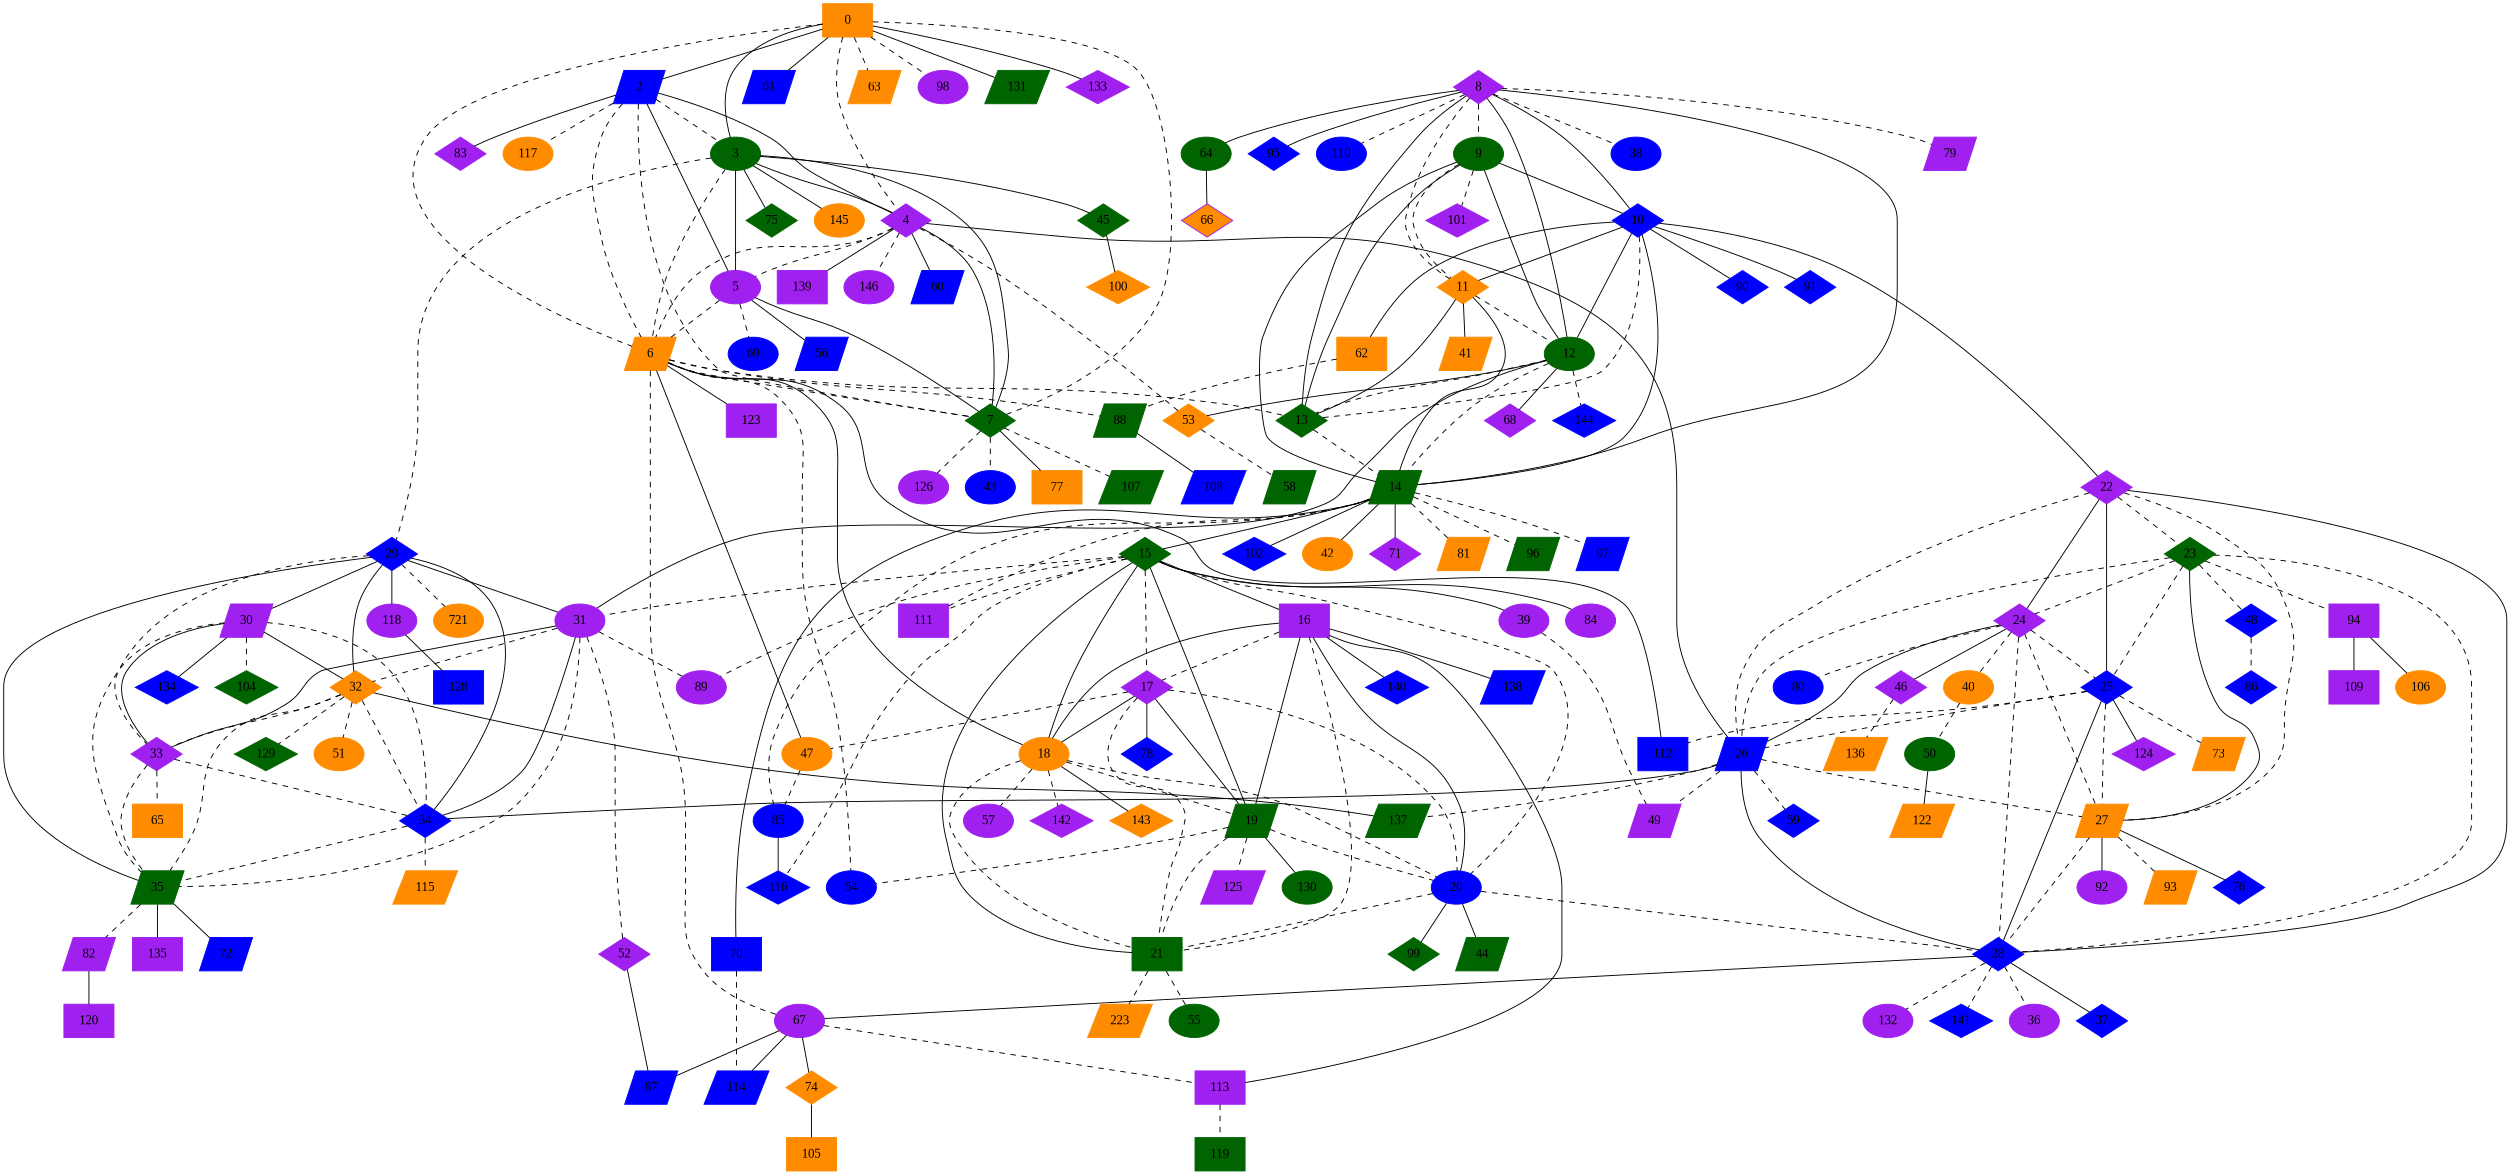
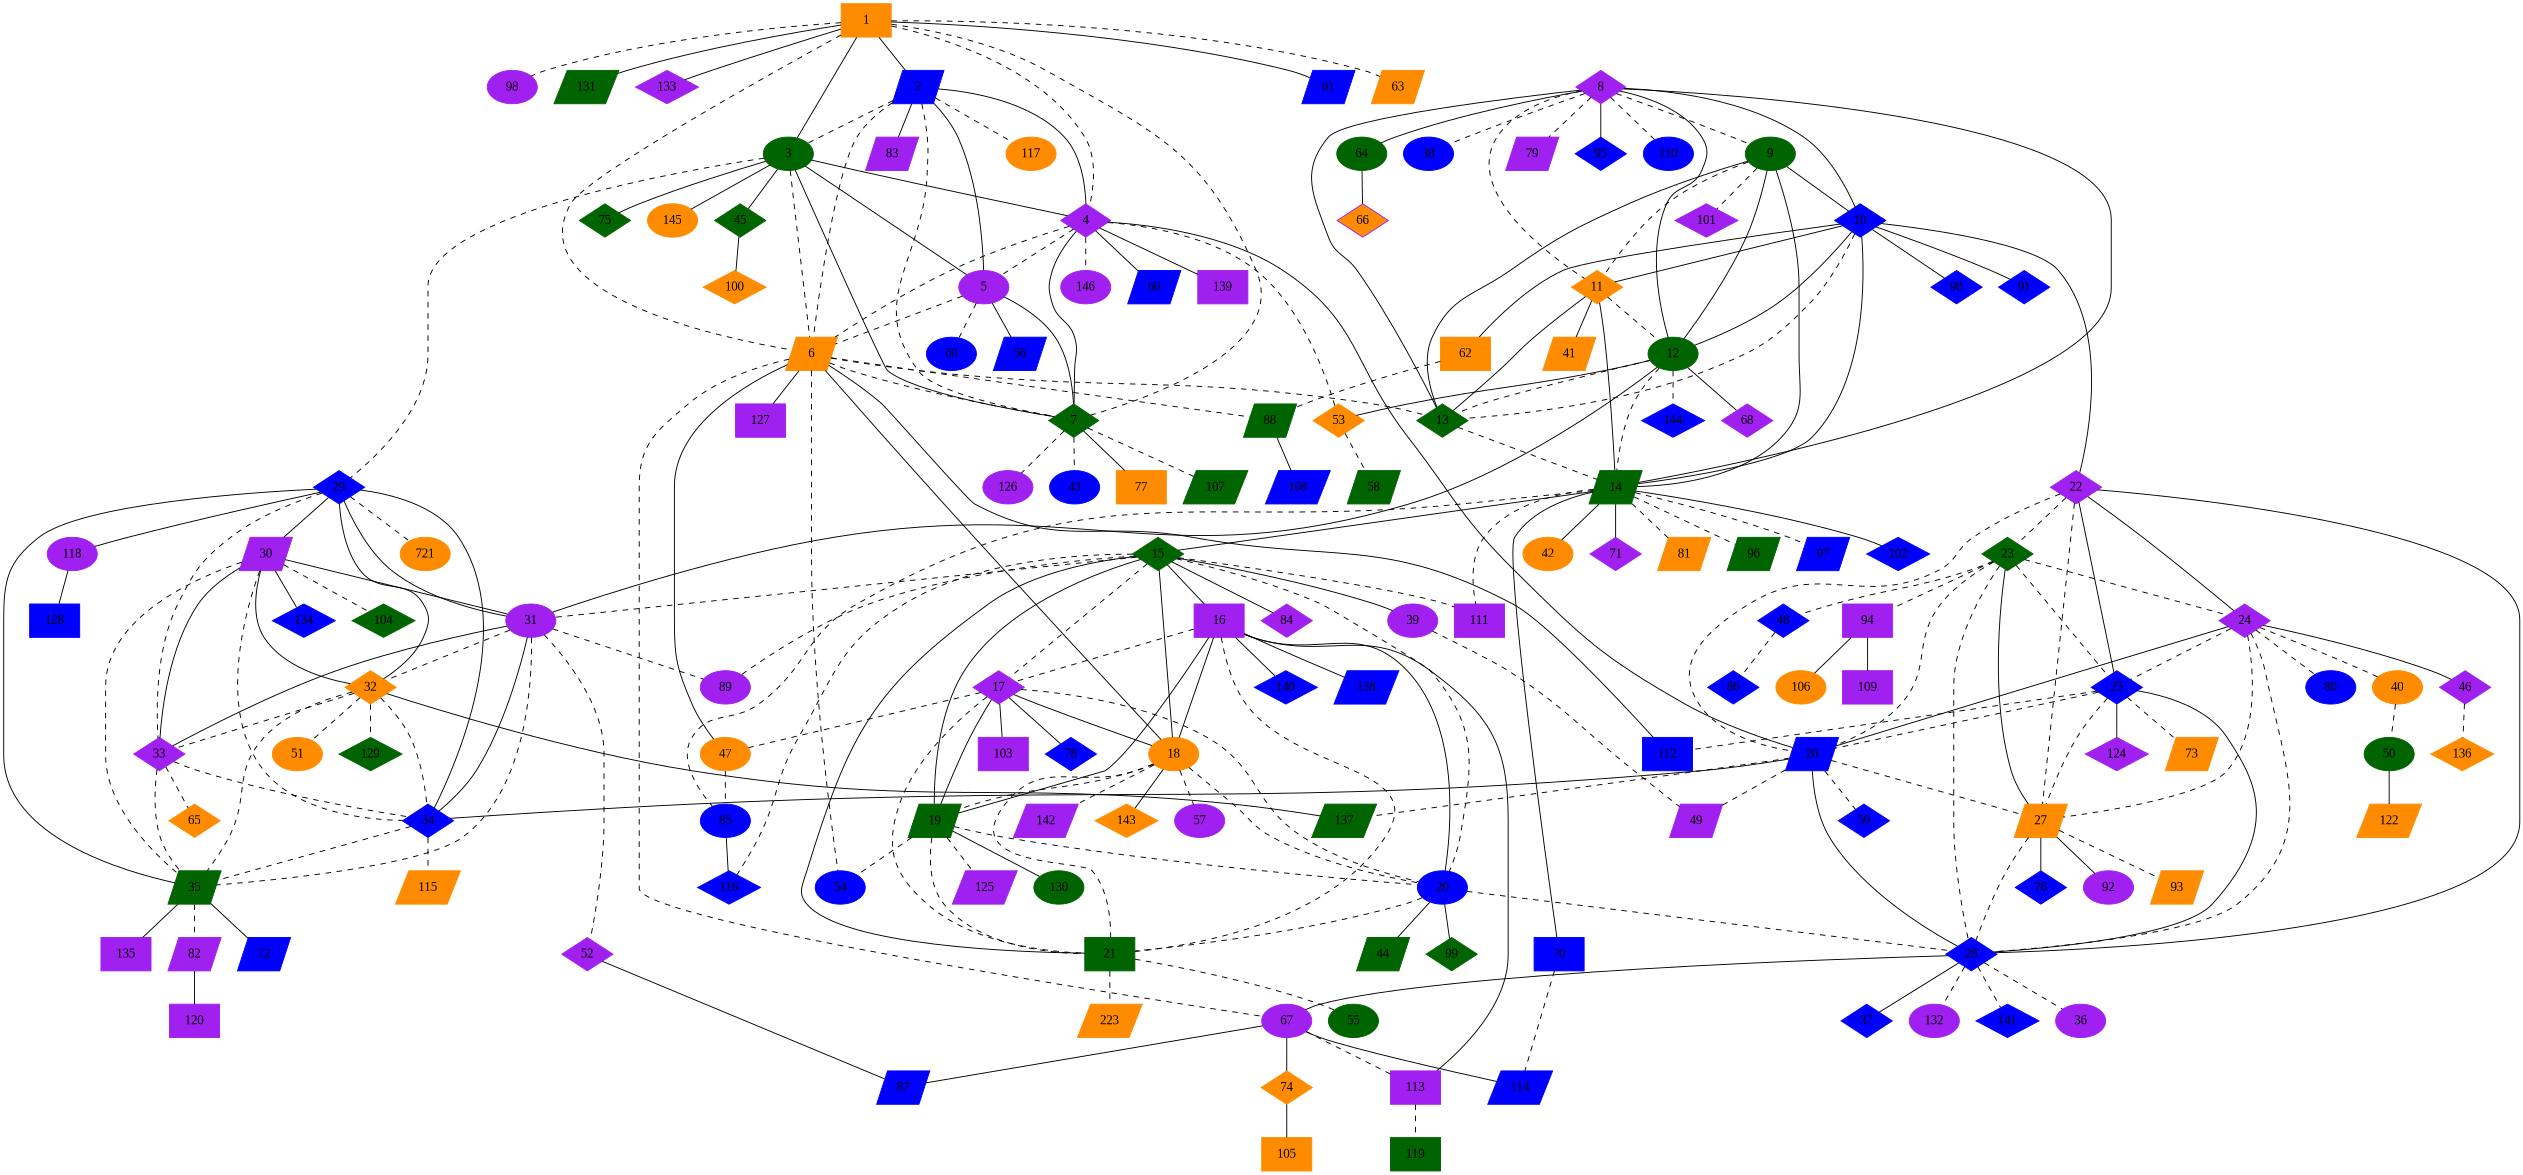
node "0": label "0" -> "1"
node "83": shape diamond -> parallelogram
node "123": label "123" -> "127"
edge "30" -- "31": added
node "84": shape ellipse -> diamond
node "103": added
node "136": shape parallelogram -> diamond
node "65": shape box -> diamond
node "142": shape diamond -> parallelogram
